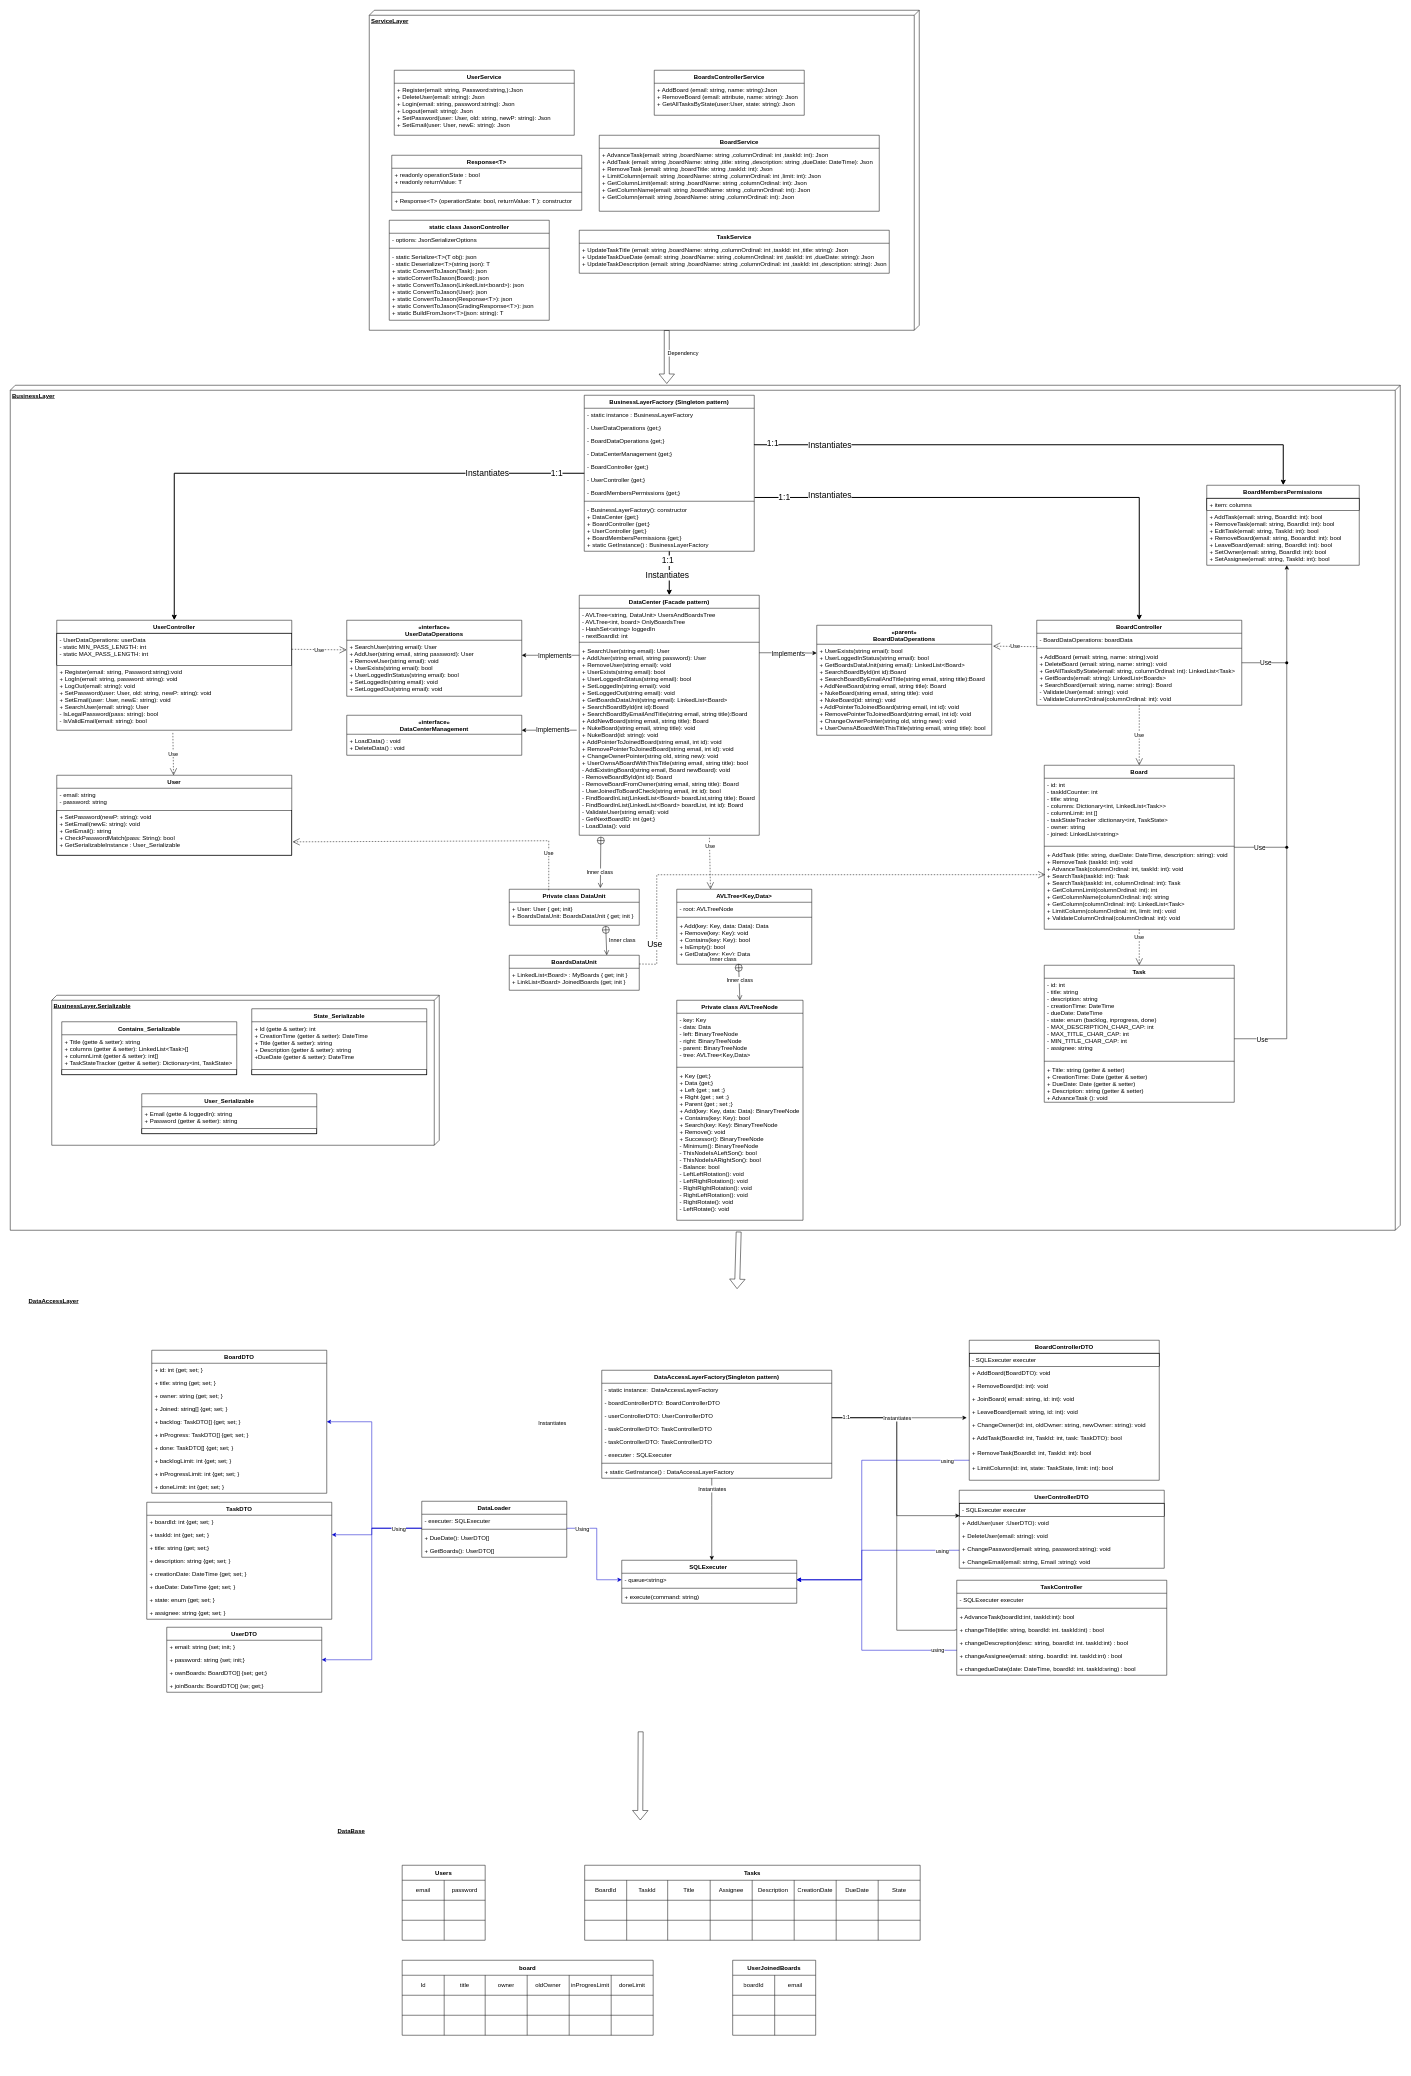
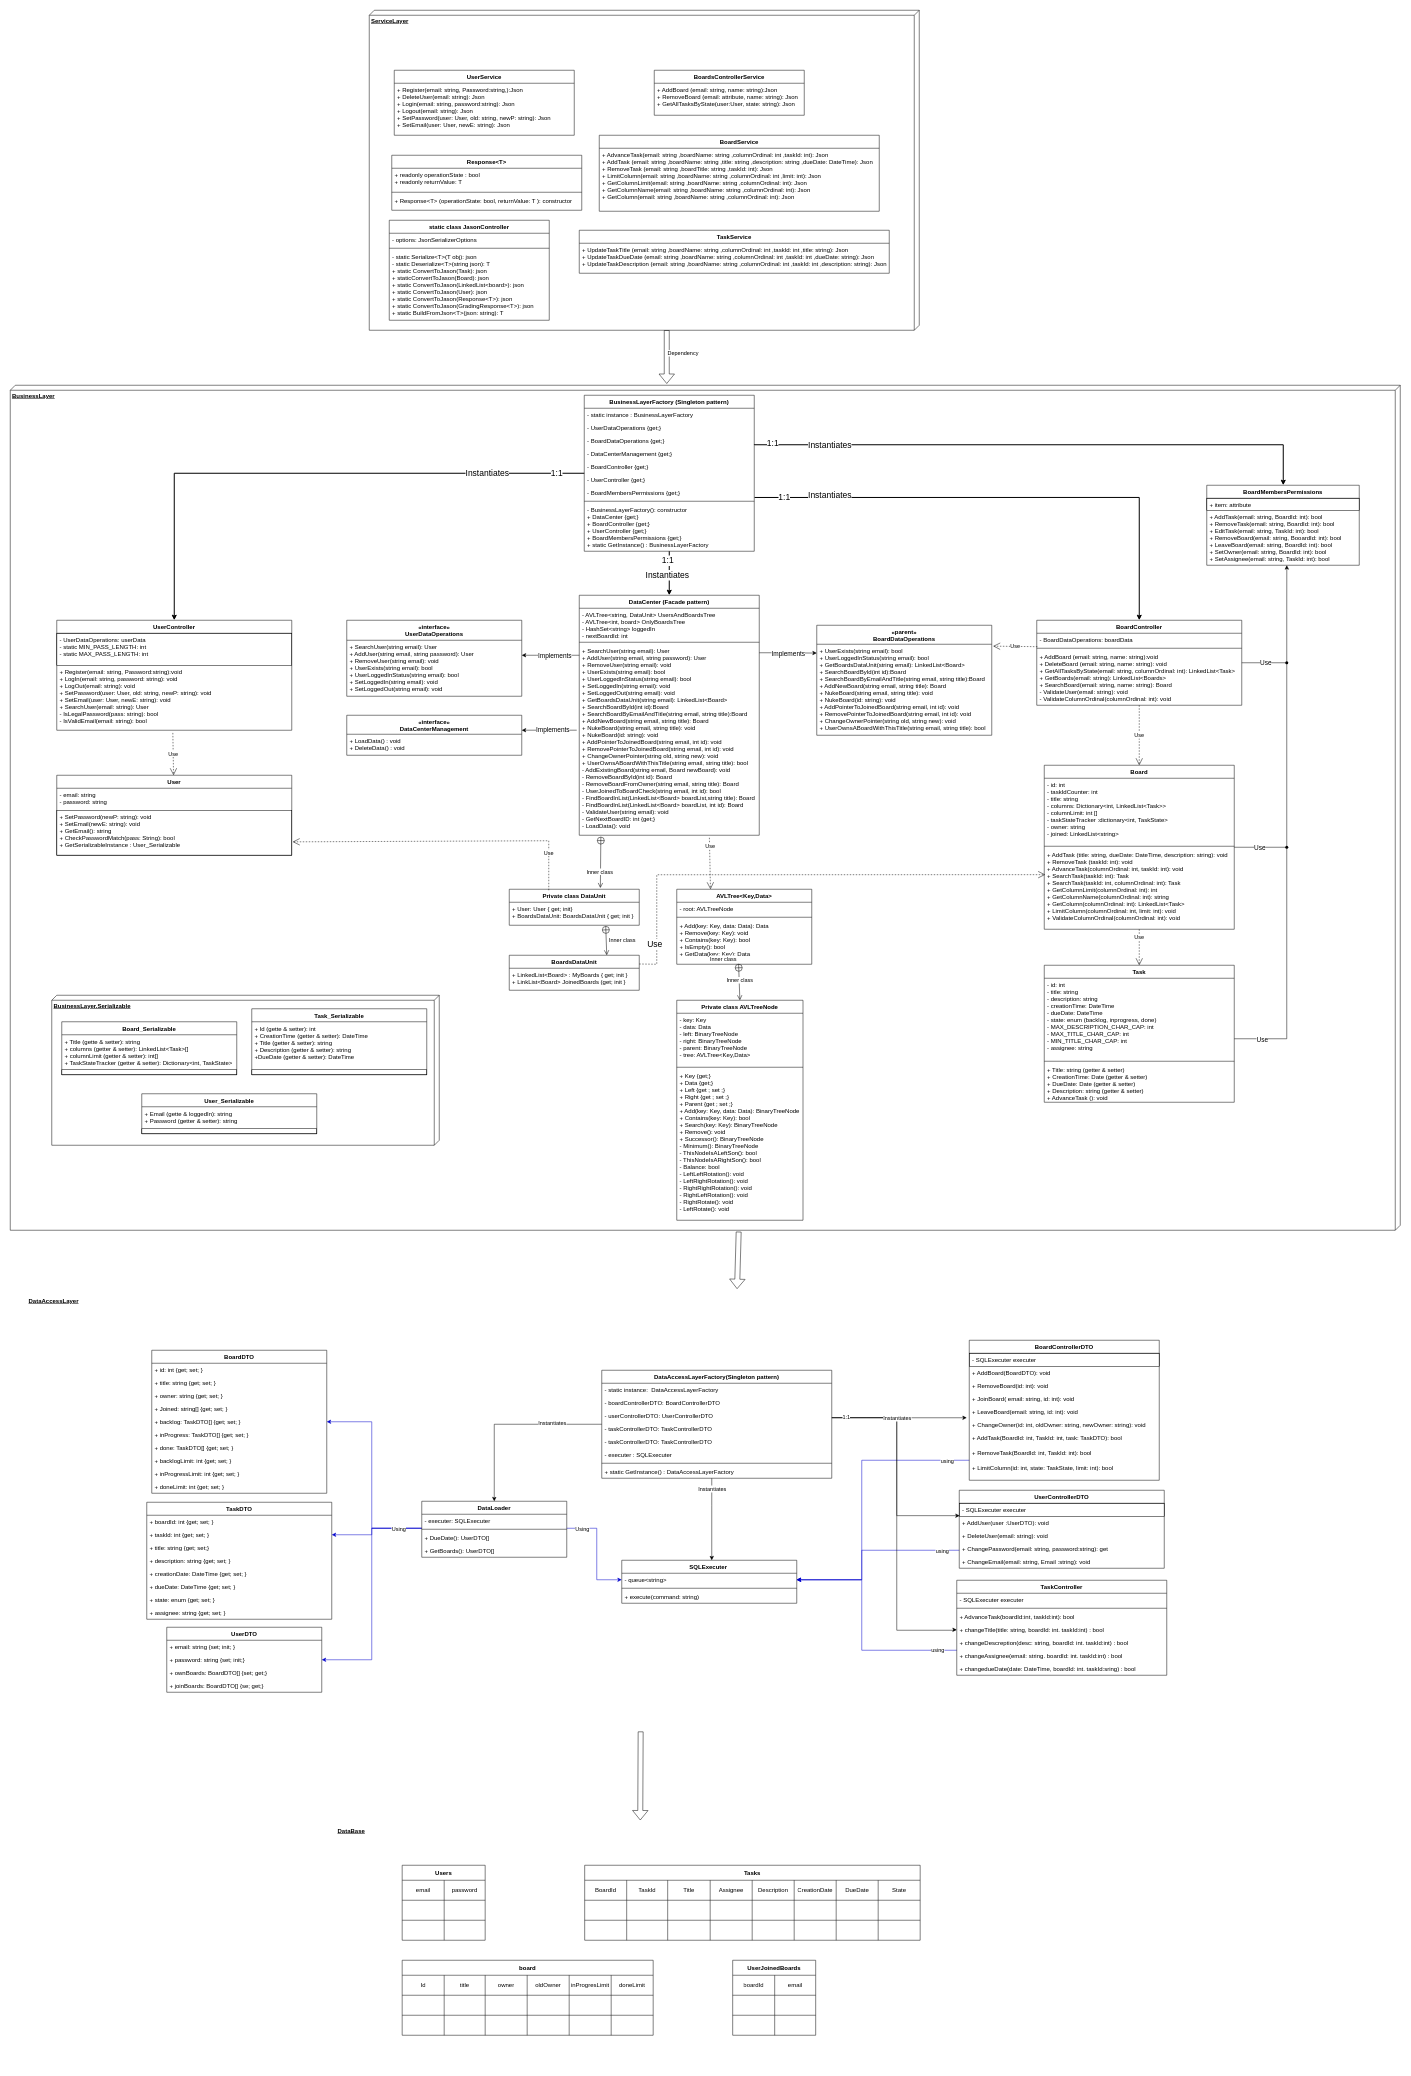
node "+ item: columns": label "+ item: columns" -> "+ item: attribute"
edge "- UserDataOperations: userData - static MIN_PASS_LENGTH: int - static MAX_PASS_LENGTH: int" -> "+ SearchUser(string email): User + AddUser(string email, string password): User + RemoveUser(string email): void + UserExists(string email): bool + UserLoggedInStatus(string email): bool + SetLoggedIn(string email): void + SetLoggedOut(string email): void": removed, label "Use"
node "State_Serializable": label "State_Serializable" -> "Task_Serializable"
node "Contains_Serializable": label "Contains_Serializable" -> "Board_Serializable"
edge "DataAccessLayerFactory(Singleton pattern)" -> "DataLoader": added
node "+ ChangePassword(email: string, password:string): void": label "+ ChangePassword(email: string, password:string): void" -> "+ ChangePassword(email: string, password:string): get"
edge "- userControllerDTO: UserControllerDTO" -- "+ changeTitle(title: string, boardId: int. taskId:int) : bool": arrowhead none -> classic
